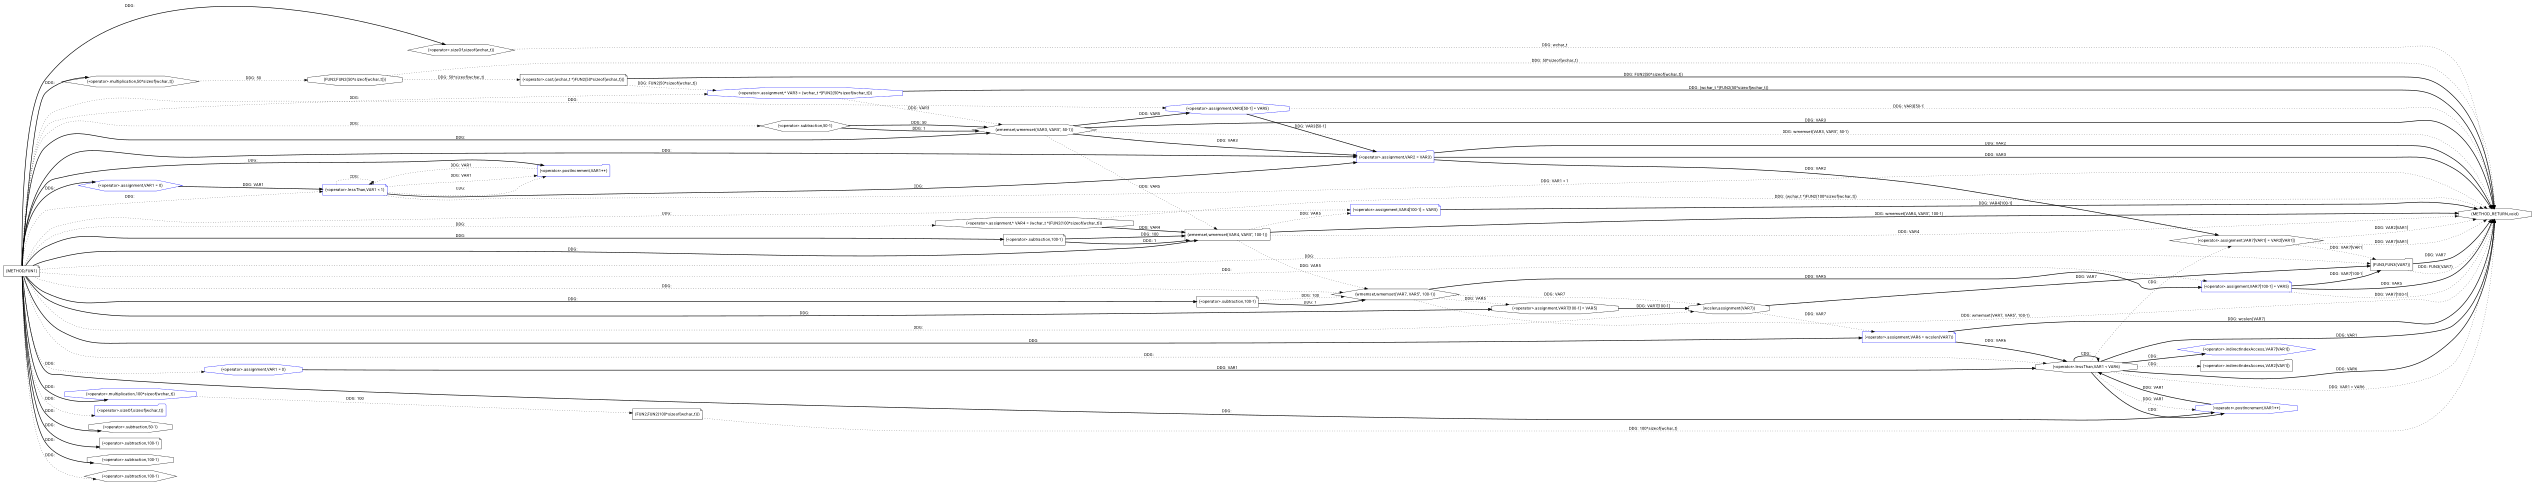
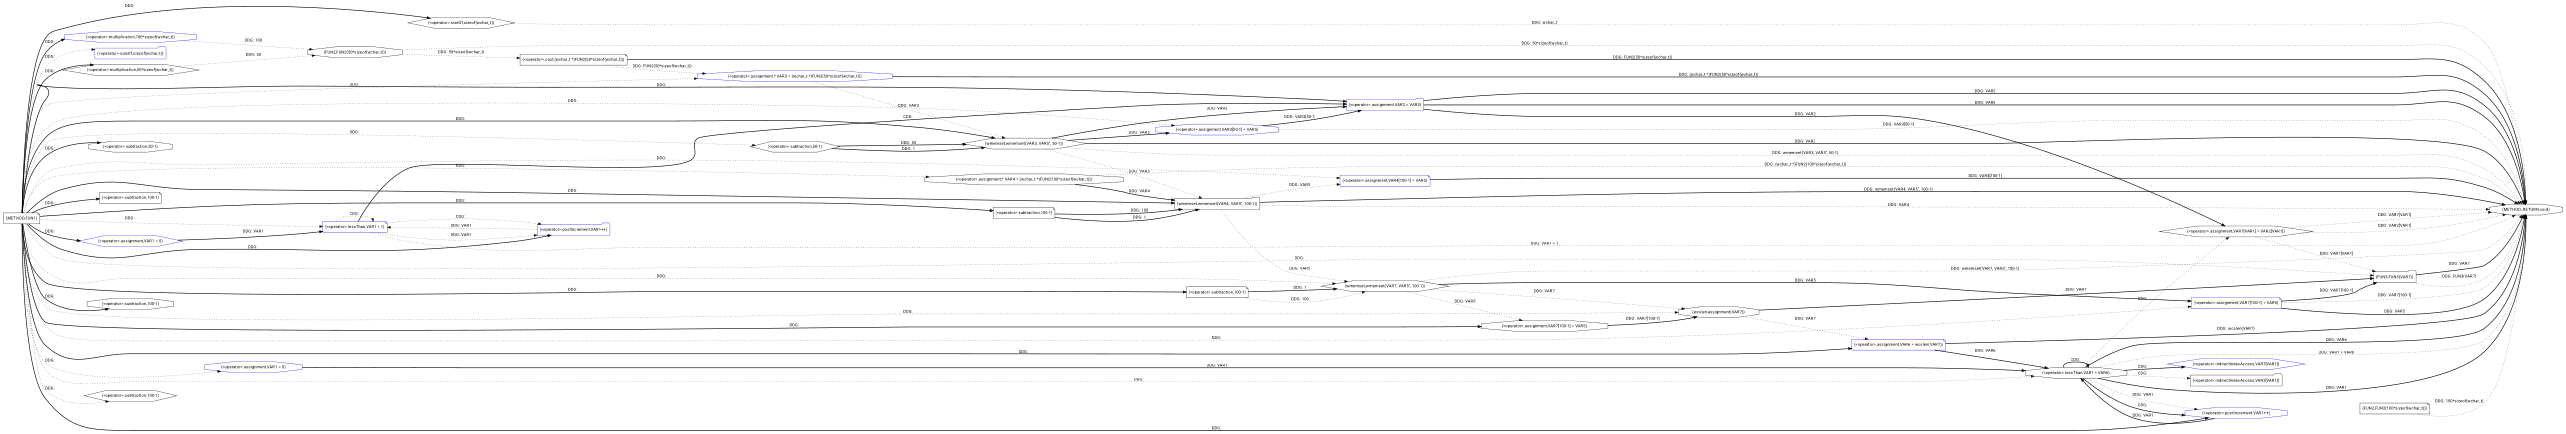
edge "(<operator>.multiplication,100*sizeof(wchar_t))" -> "(FUN2,FUN2(100*sizeof(wchar_t)))": now "(<operator>.multiplication,100*sizeof(wchar_t))" -> "(FUN2,FUN2(50*sizeof(wchar_t)))"
